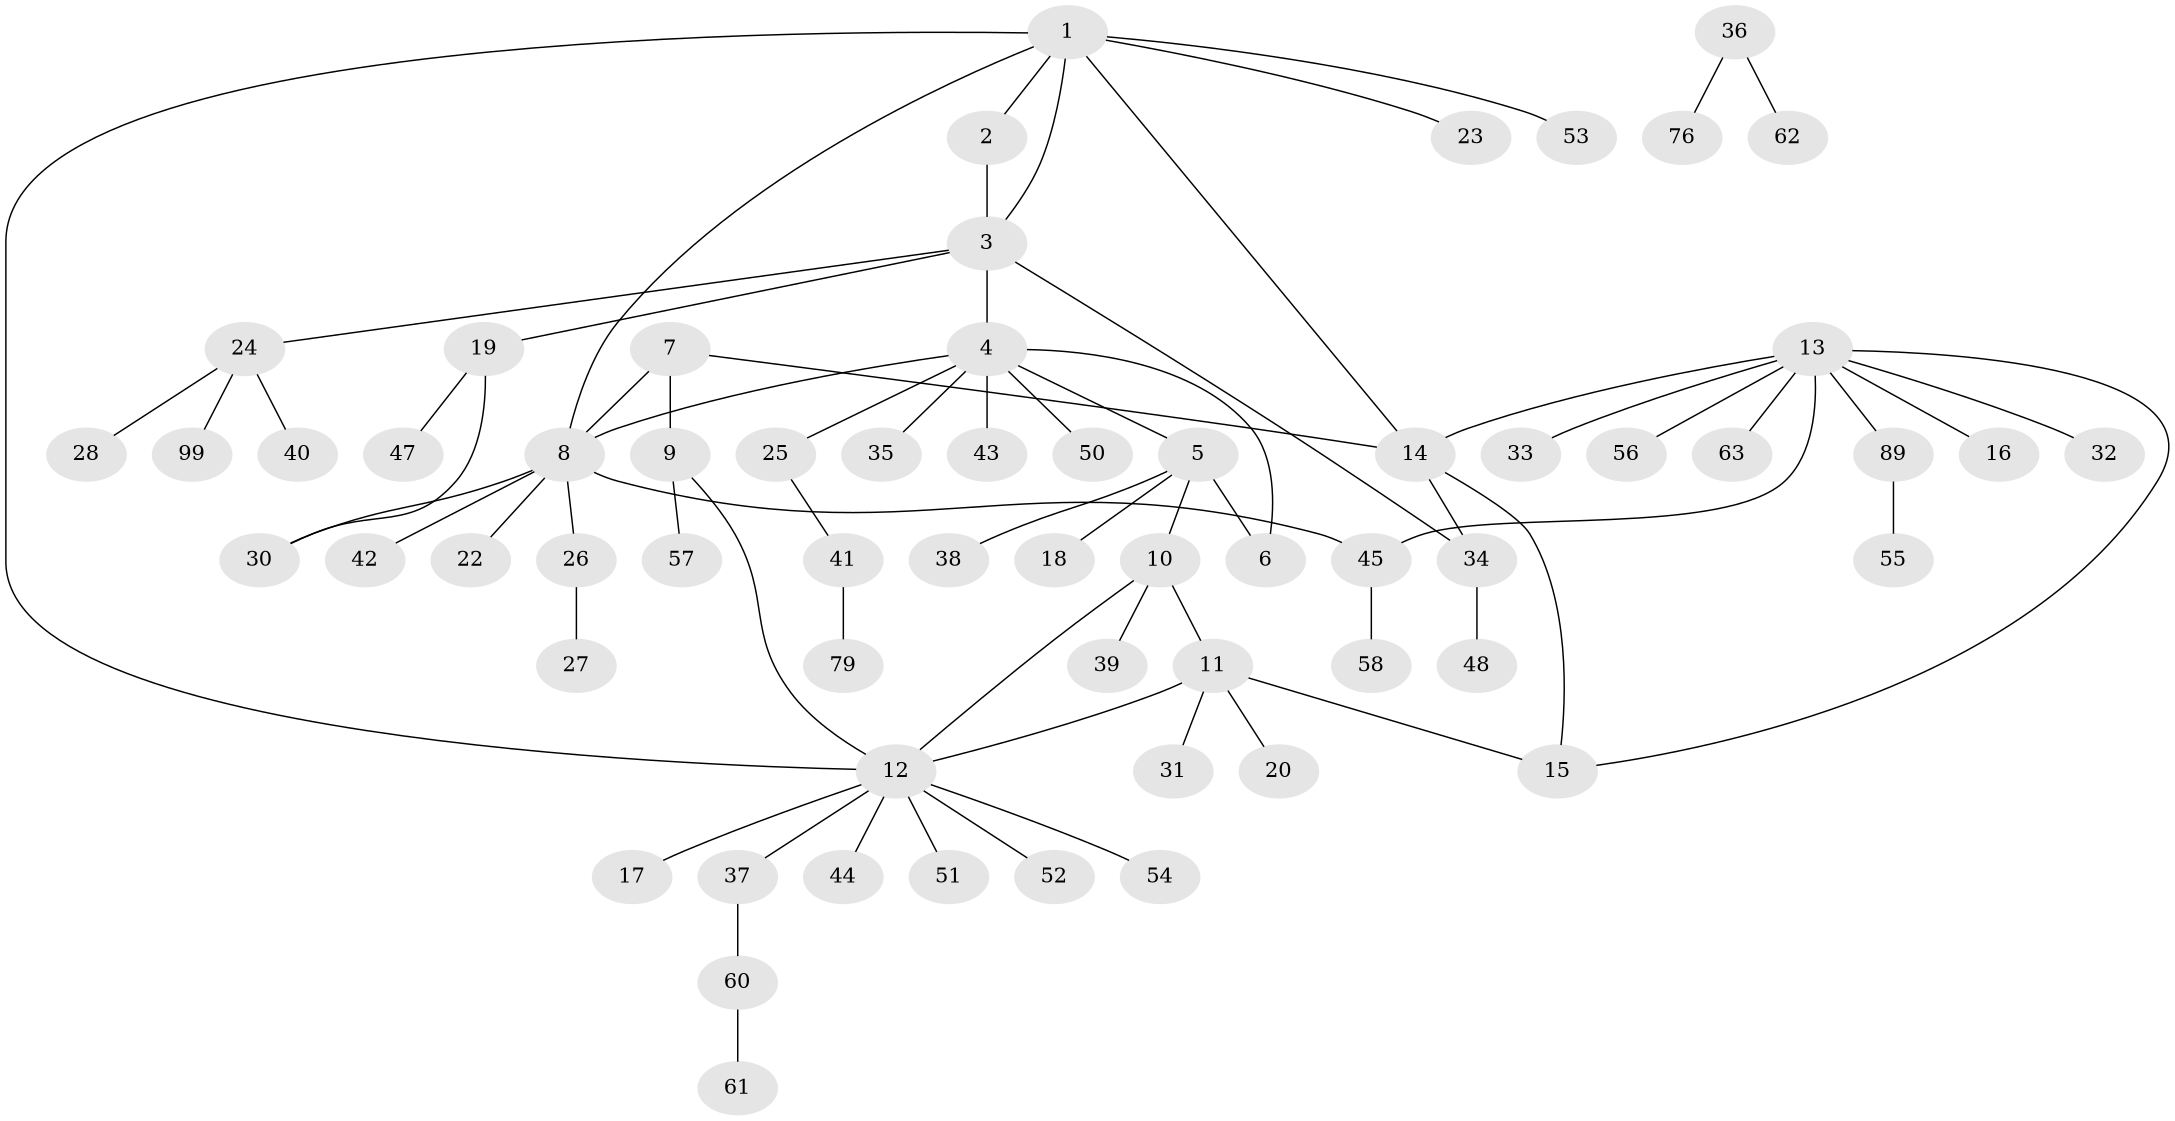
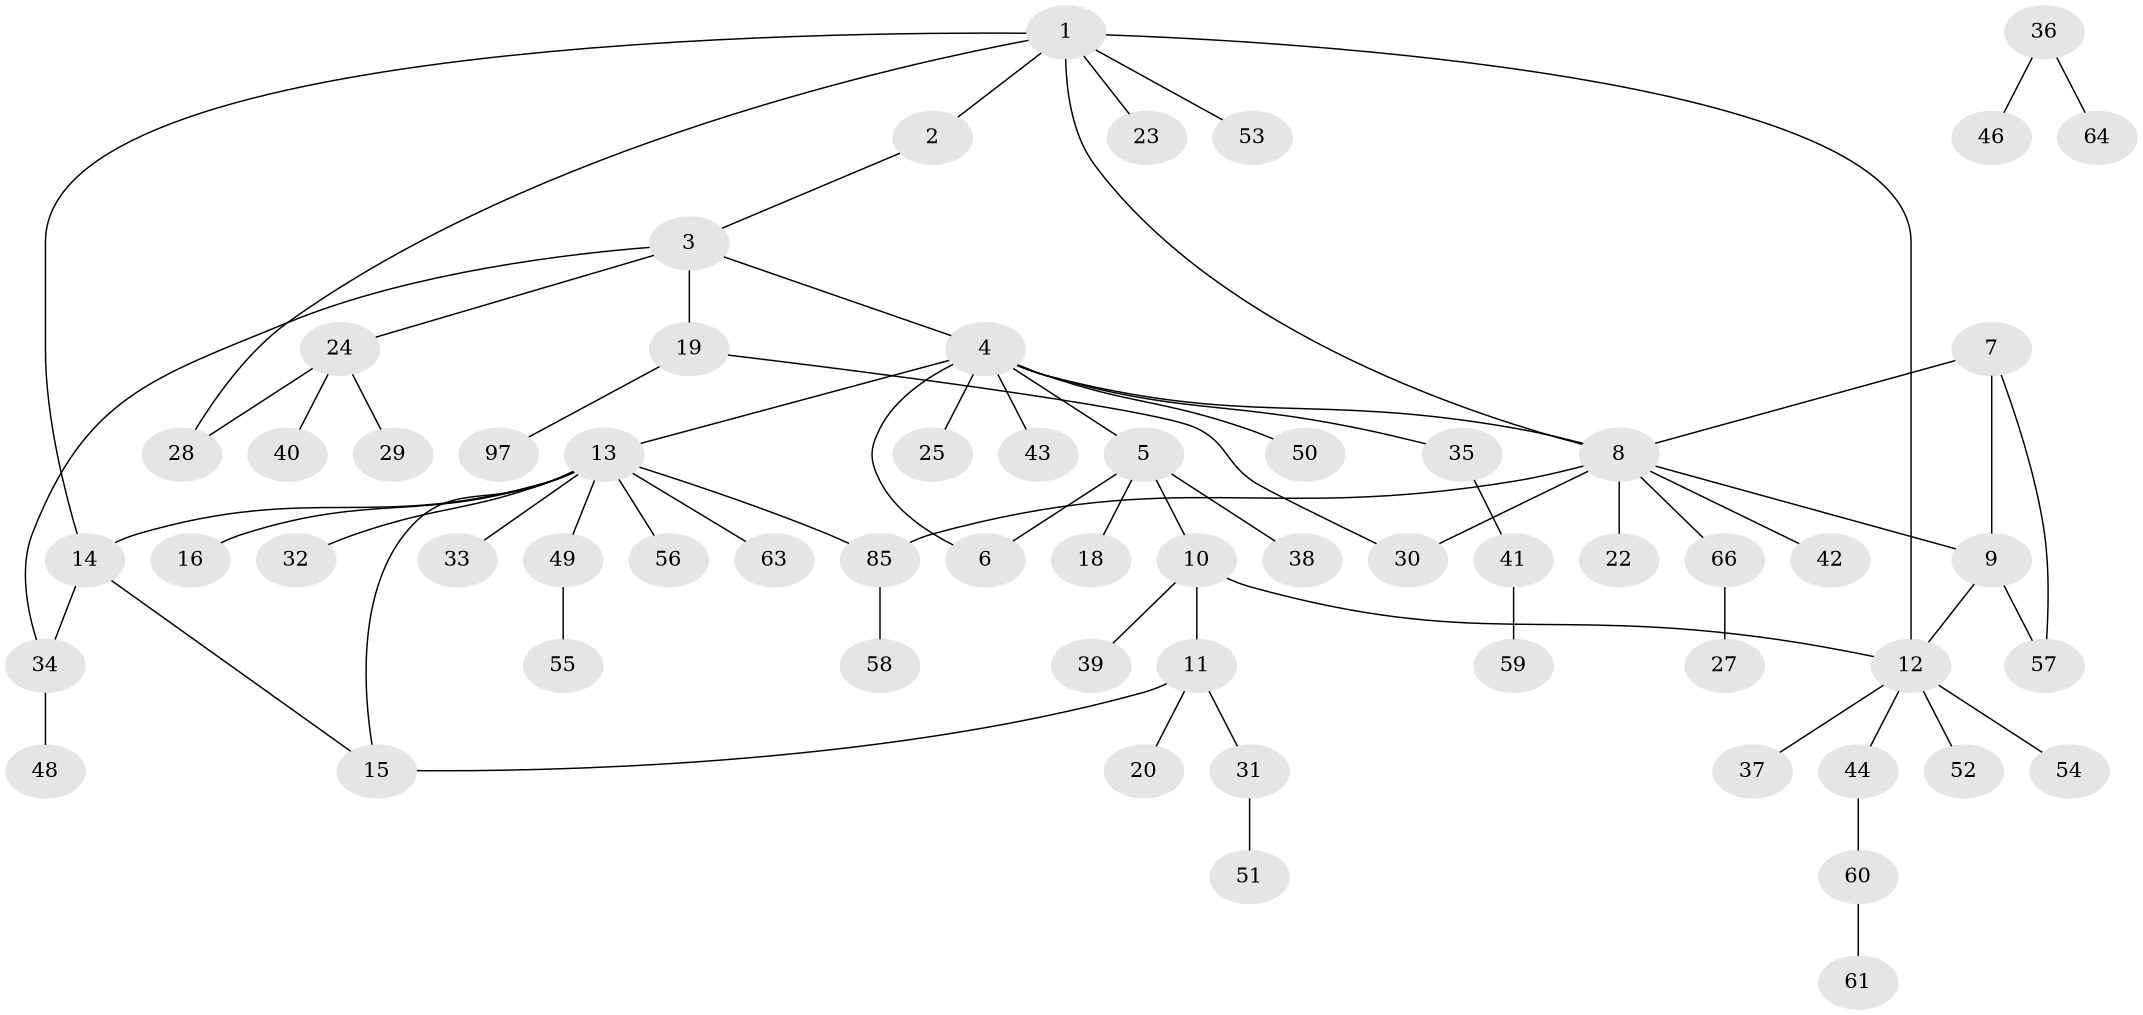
node "76": label "76" -> "46"
node "62": label "62" -> "64"
edge "1" -- "3": now "1" -- "28"
edge "4" -- "13": added
edge "7" -- "14": now "7" -- "57"
node "99": label "99" -> "29"
node "47": label "47" -> "97"
node "89": label "89" -> "49"
edge "25" -- "41": now "35" -- "41"
edge "8" -- "9": added
node "26": label "26" -> "66"
node "45": label "45" -> "85"
node "79": label "79" -> "59"
edge "11" -- "12": removed
edge "12" -- "51": now "31" -- "51"
node "17": removed
edge "37" -- "60": now "44" -- "60"
